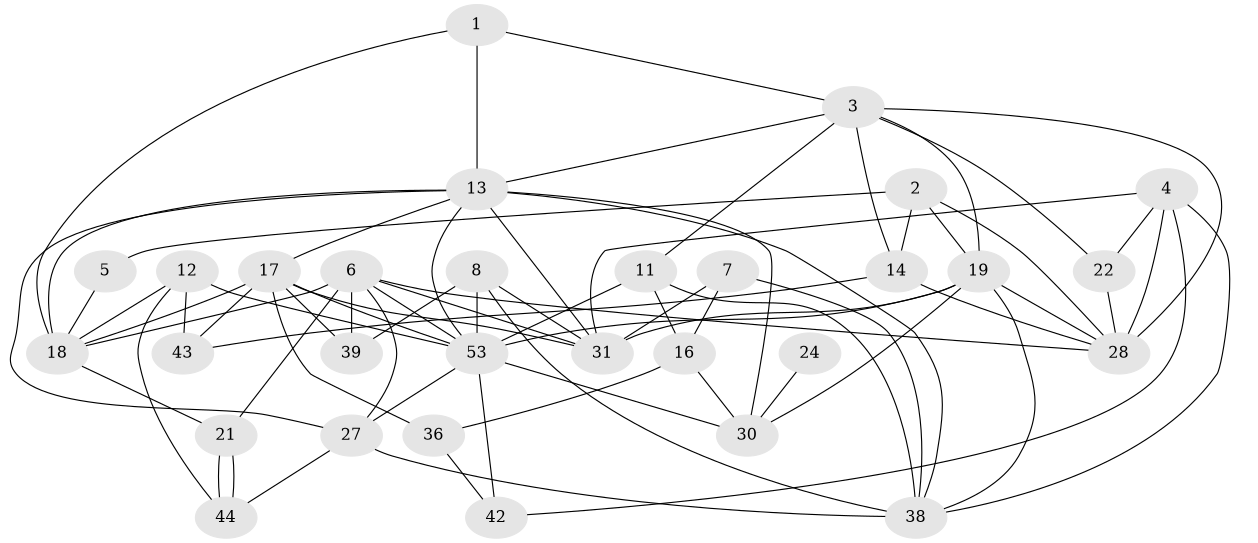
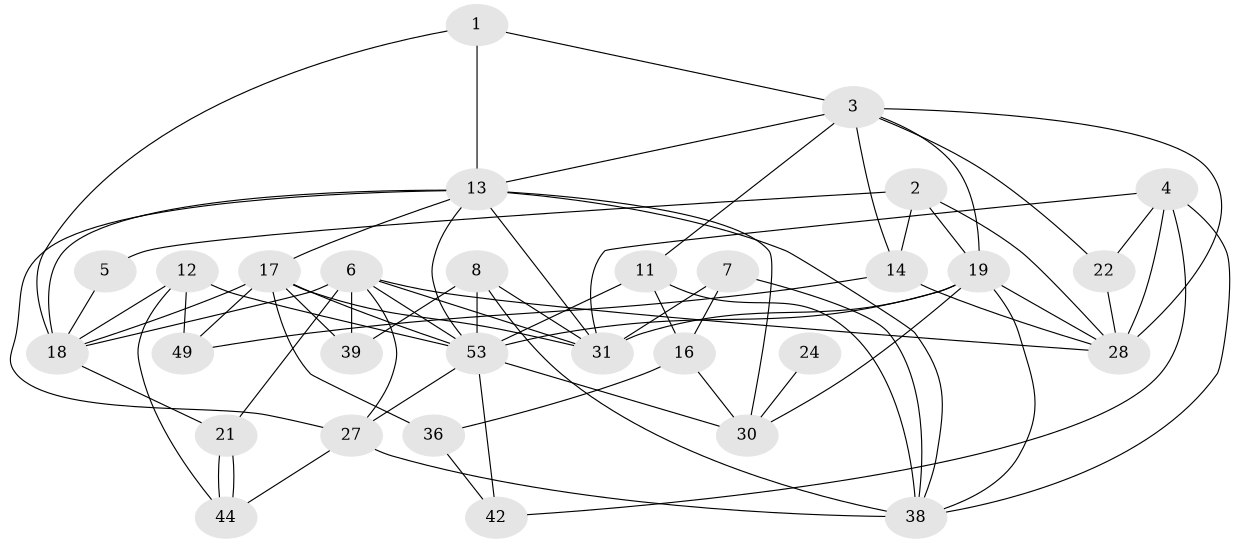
node "43": label "43" -> "49"
